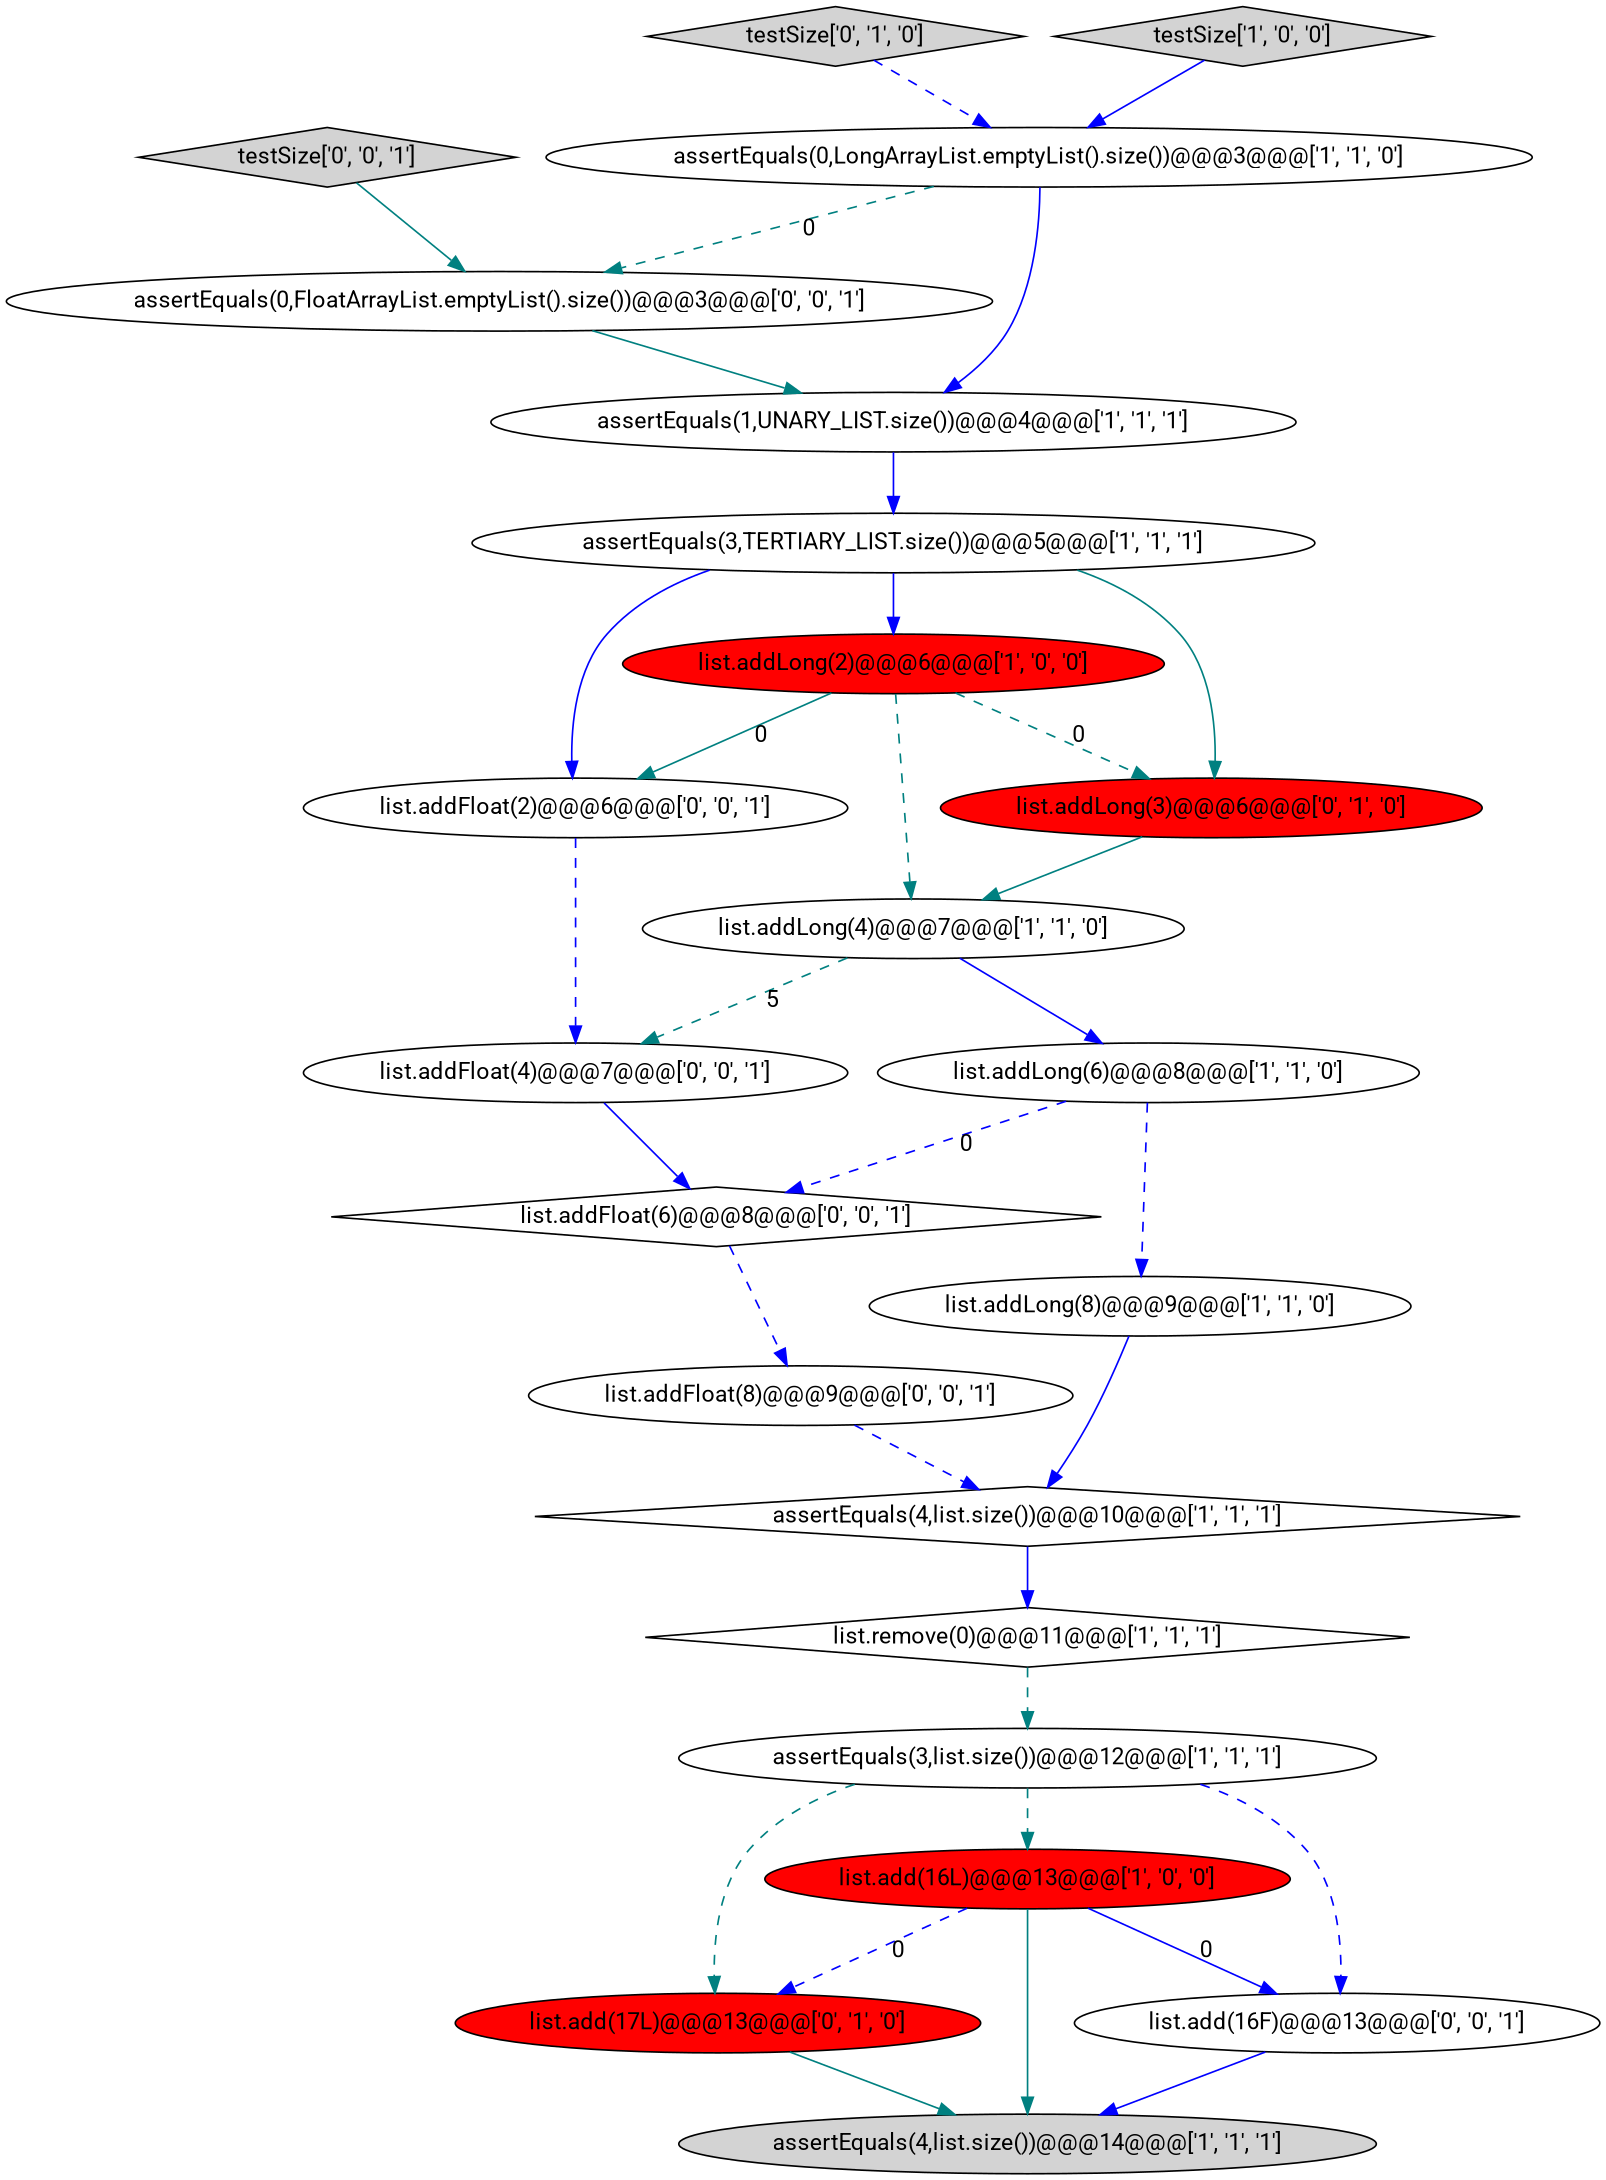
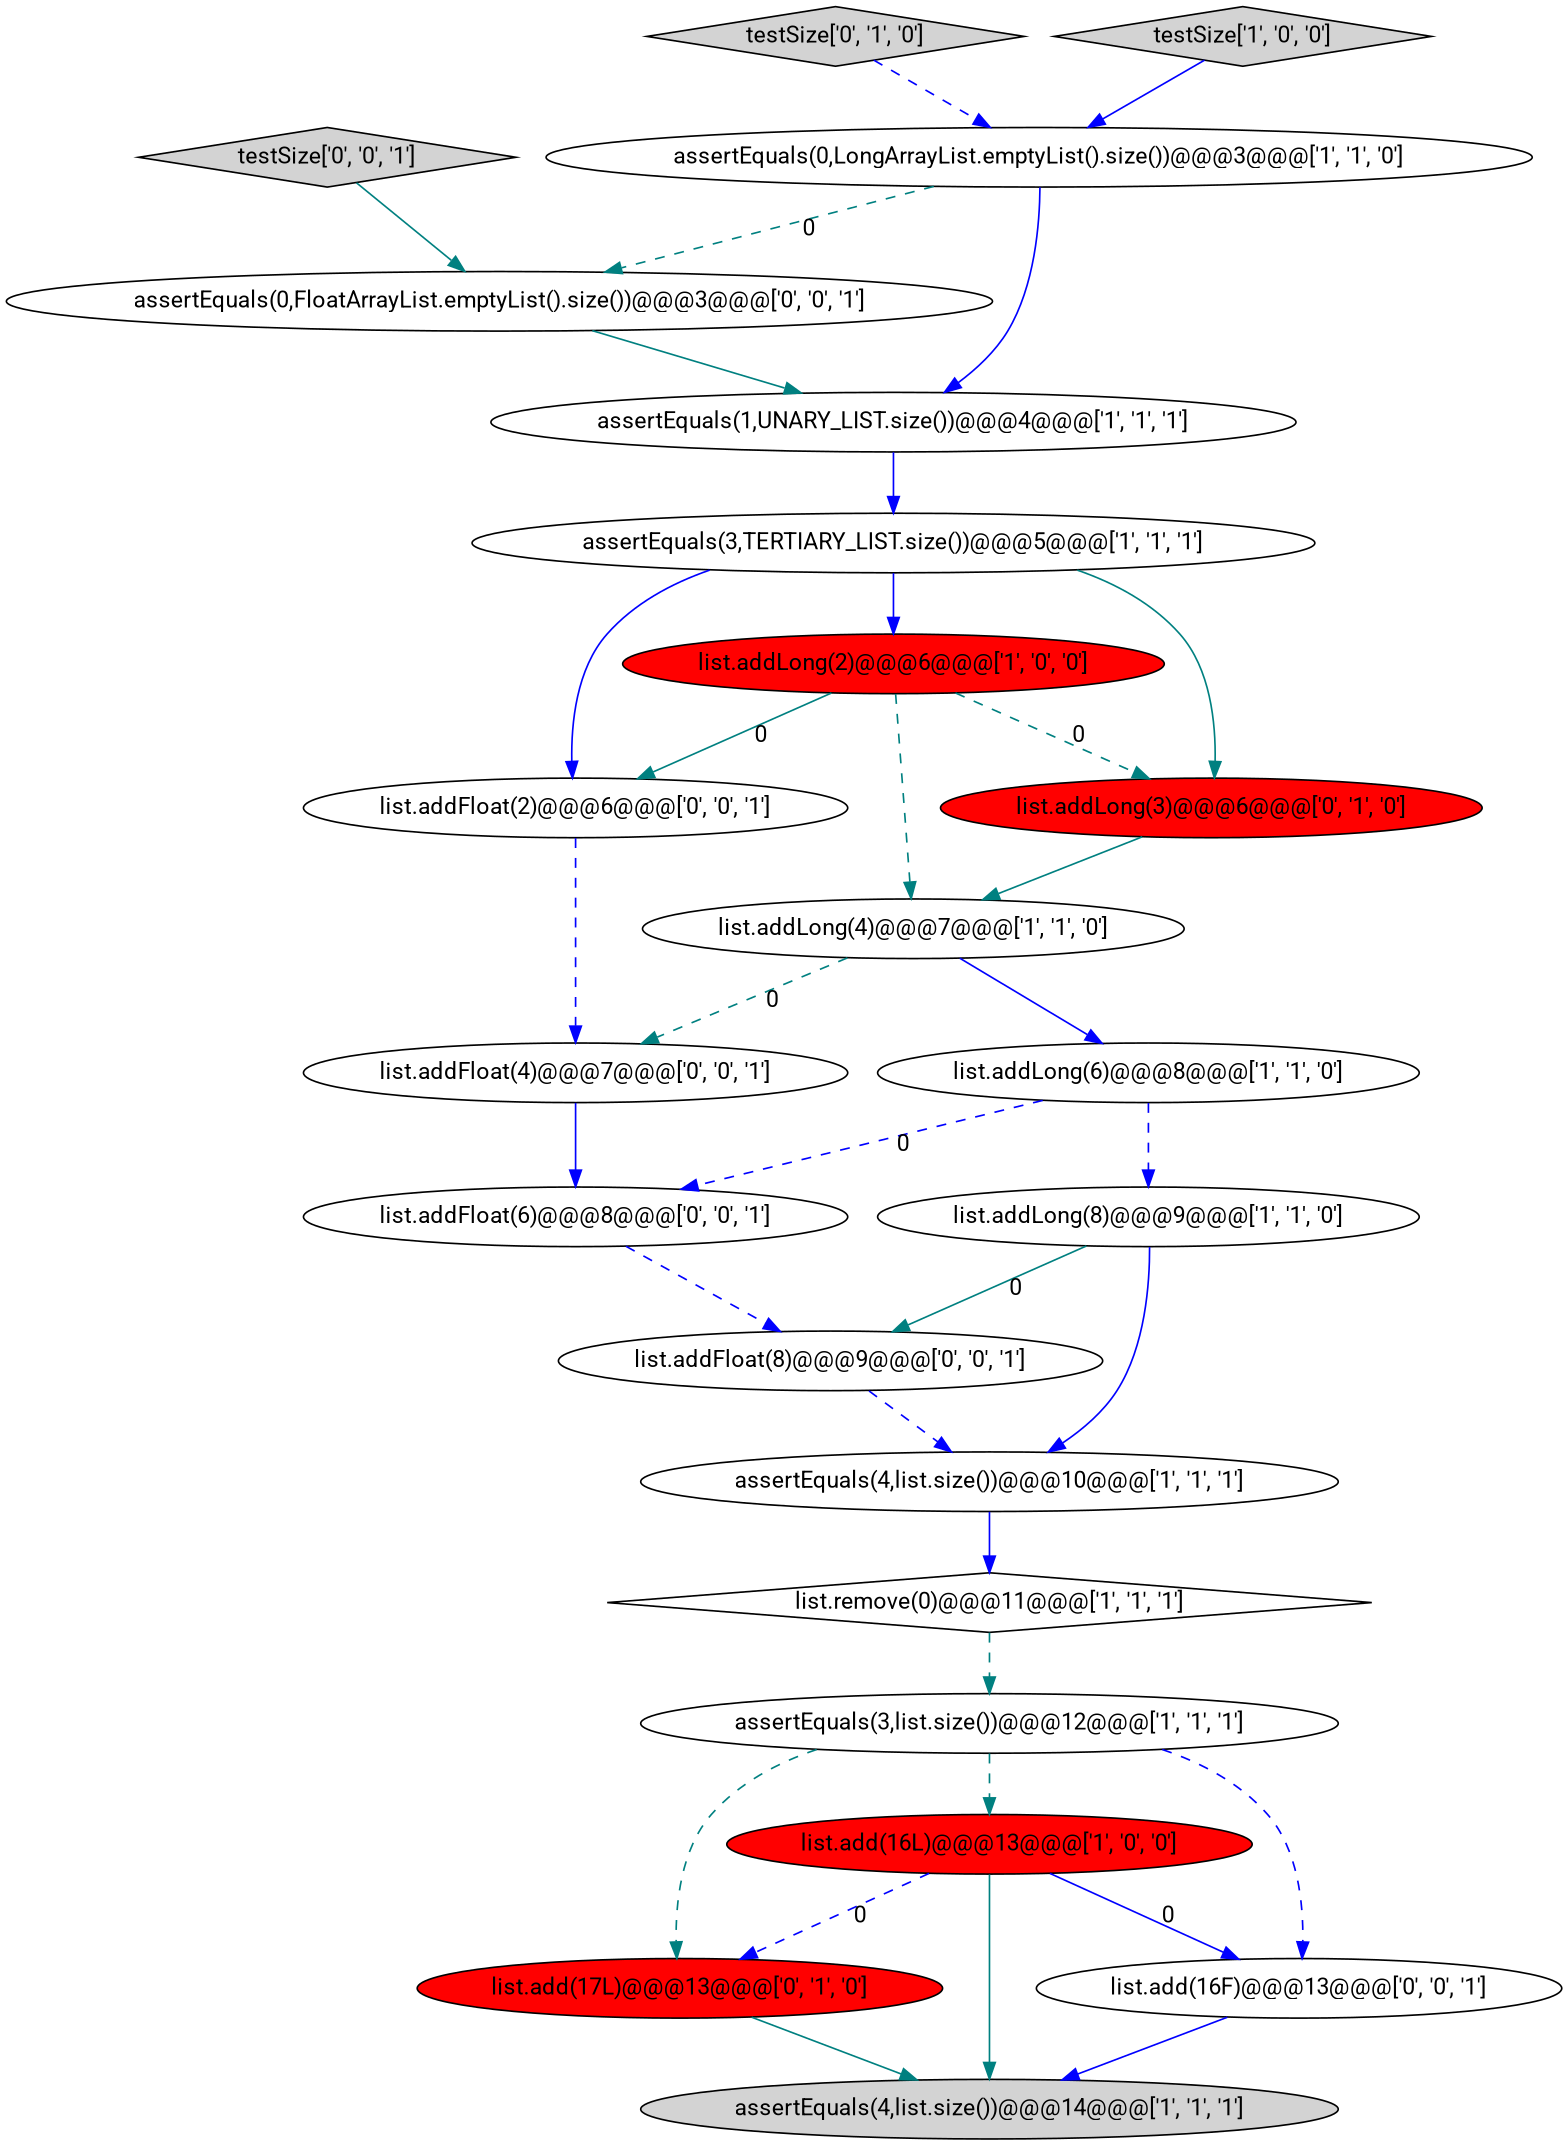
edge "list.addLong(4)@@@7@@@['1', '1', '0']" -> "list.addFloat(4)@@@7@@@['0', '0', '1']": label "5" -> "0"
node "list.addFloat(6)@@@8@@@['0', '0', '1']": shape diamond -> ellipse
edge "list.addLong(8)@@@9@@@['1', '1', '0']" -> "list.addFloat(8)@@@9@@@['0', '0', '1']": added, label "0"
node "assertEquals(4,list.size())@@@10@@@['1', '1', '1']": shape diamond -> ellipse
